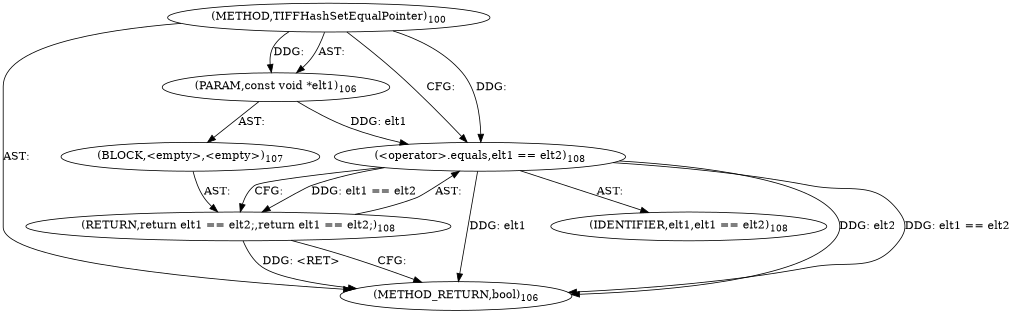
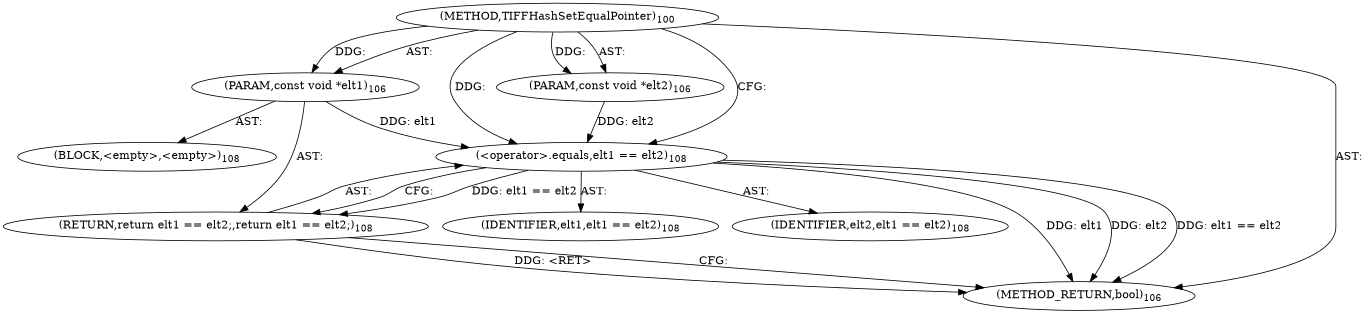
node "(PARAM,const void *elt2)": added
node "(BLOCK,<empty>,<empty>)": text "107" -> "108"
edge "(BLOCK,<empty>,<empty>)" -> "(RETURN,return elt1 == elt2;,return elt1 == elt2;)": now "(PARAM,const void *elt1)" -> "(RETURN,return elt1 == elt2;,return elt1 == elt2;)"
node "(IDENTIFIER,elt2,elt1 == elt2)": added
